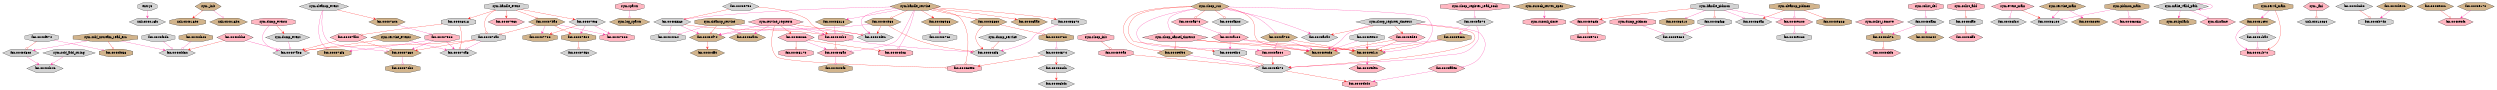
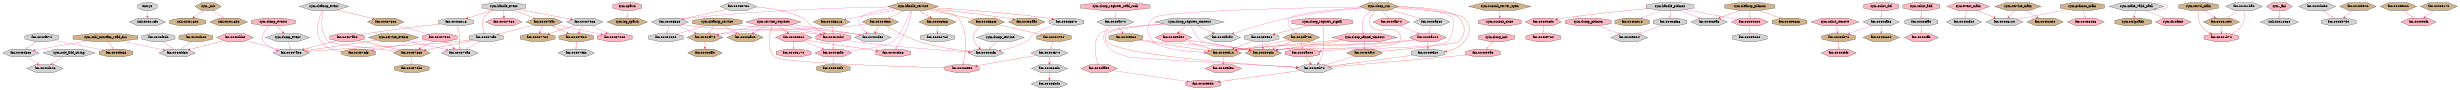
node "sym.sloop_register_signal": added
edge "fcn.00401ce4" -> "fcn.00401ba4": reversed
node "fcn.00407ab0": shape hexagon -> octagon
